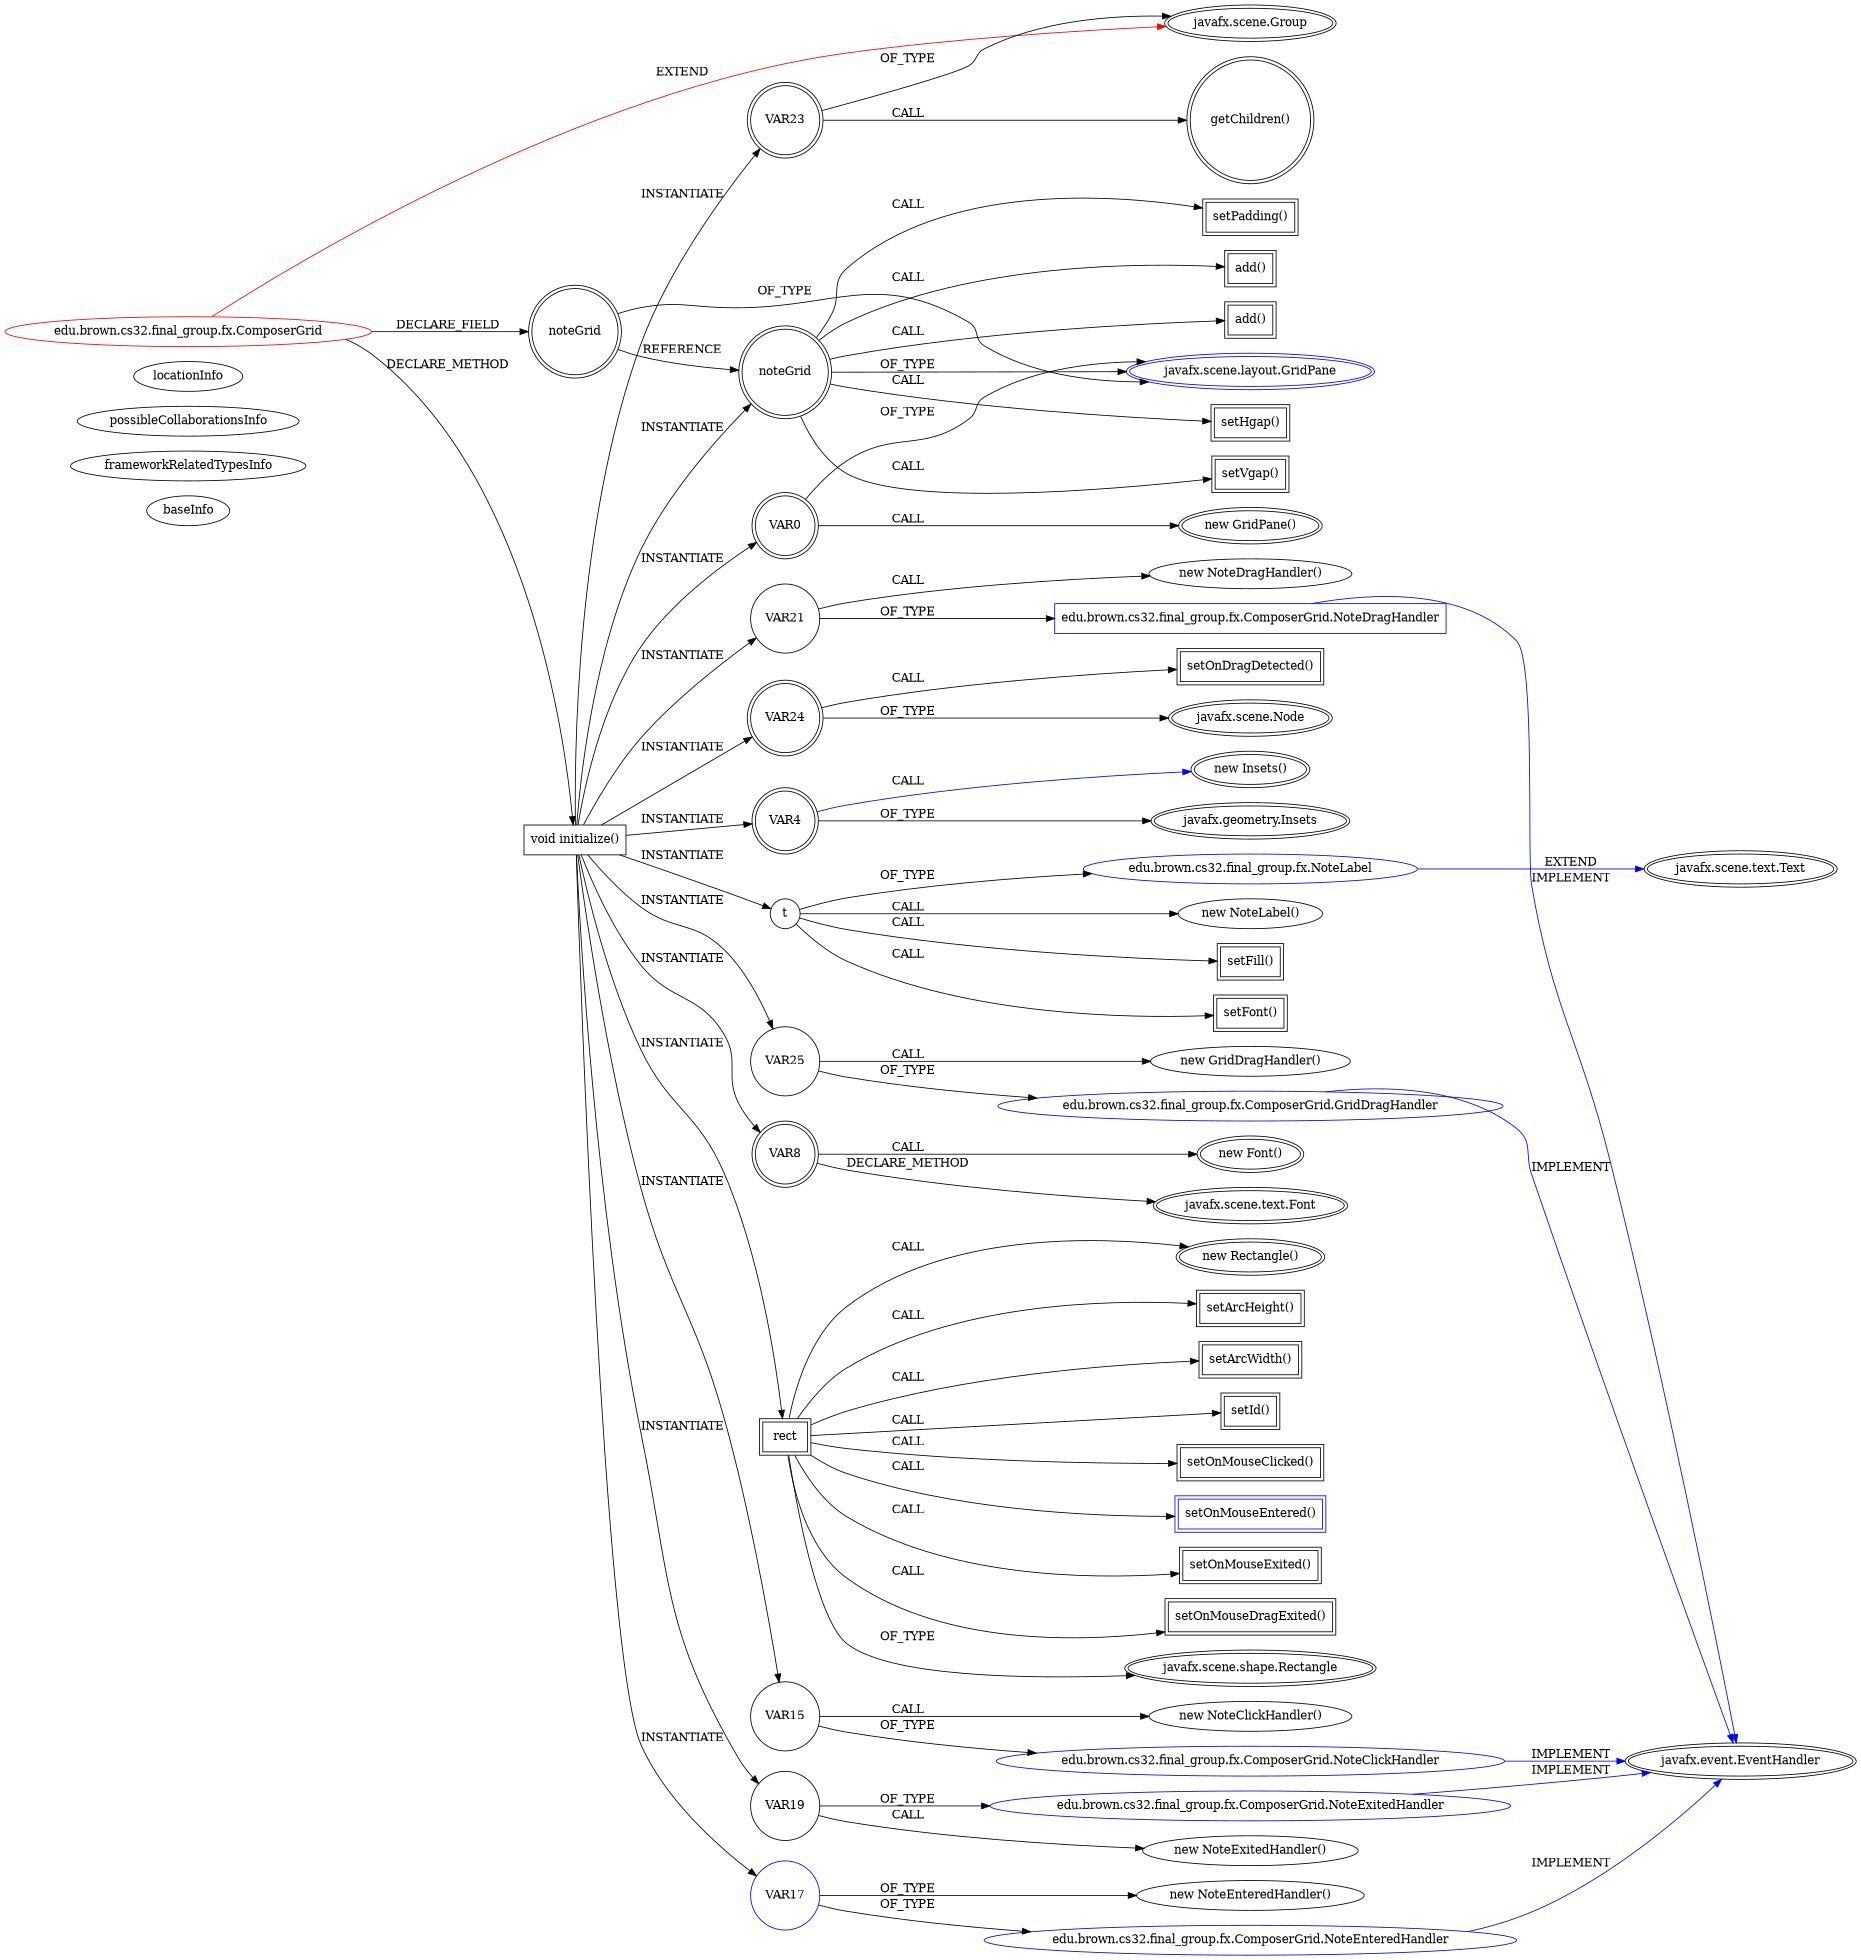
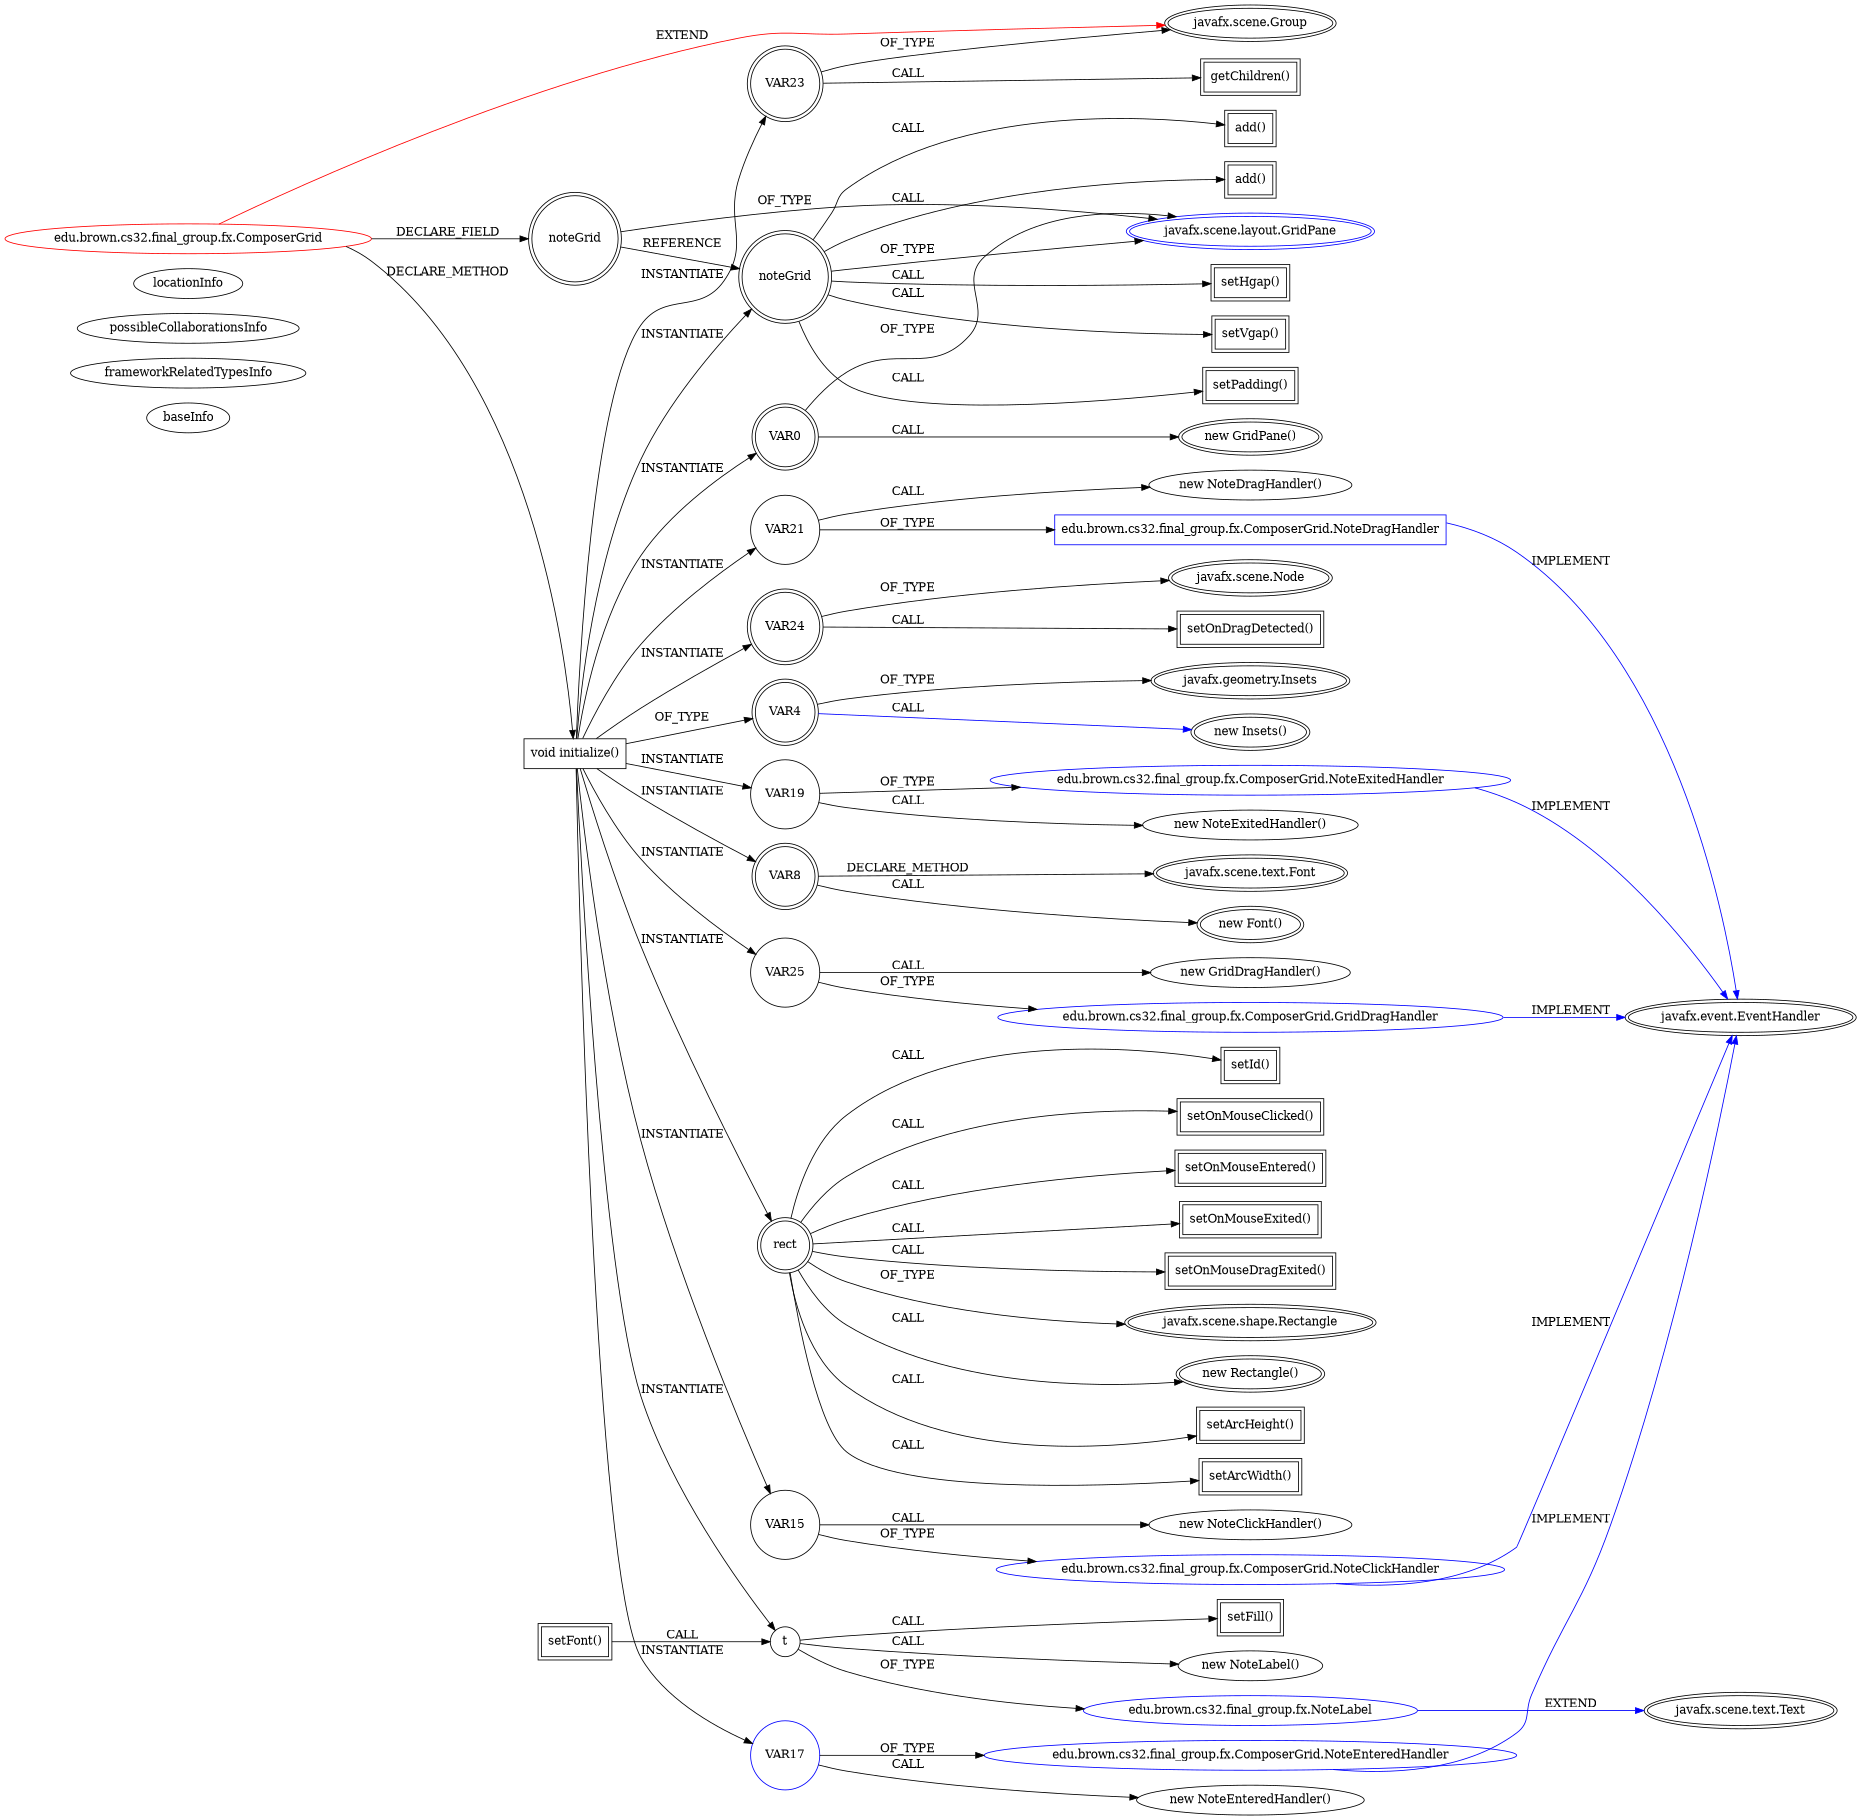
node "getChildren()": shape circle -> box
edge "void initialize()" -> "VAR4": label "INSTANTIATE" -> "OF_TYPE"
edge "t" -> "setFont()": reversed
node "rect": shape box -> circle
node "setOnMouseEntered()": color blue -> black
edge "VAR17" -> "new NoteEnteredHandler()": label "OF_TYPE" -> "CALL"
